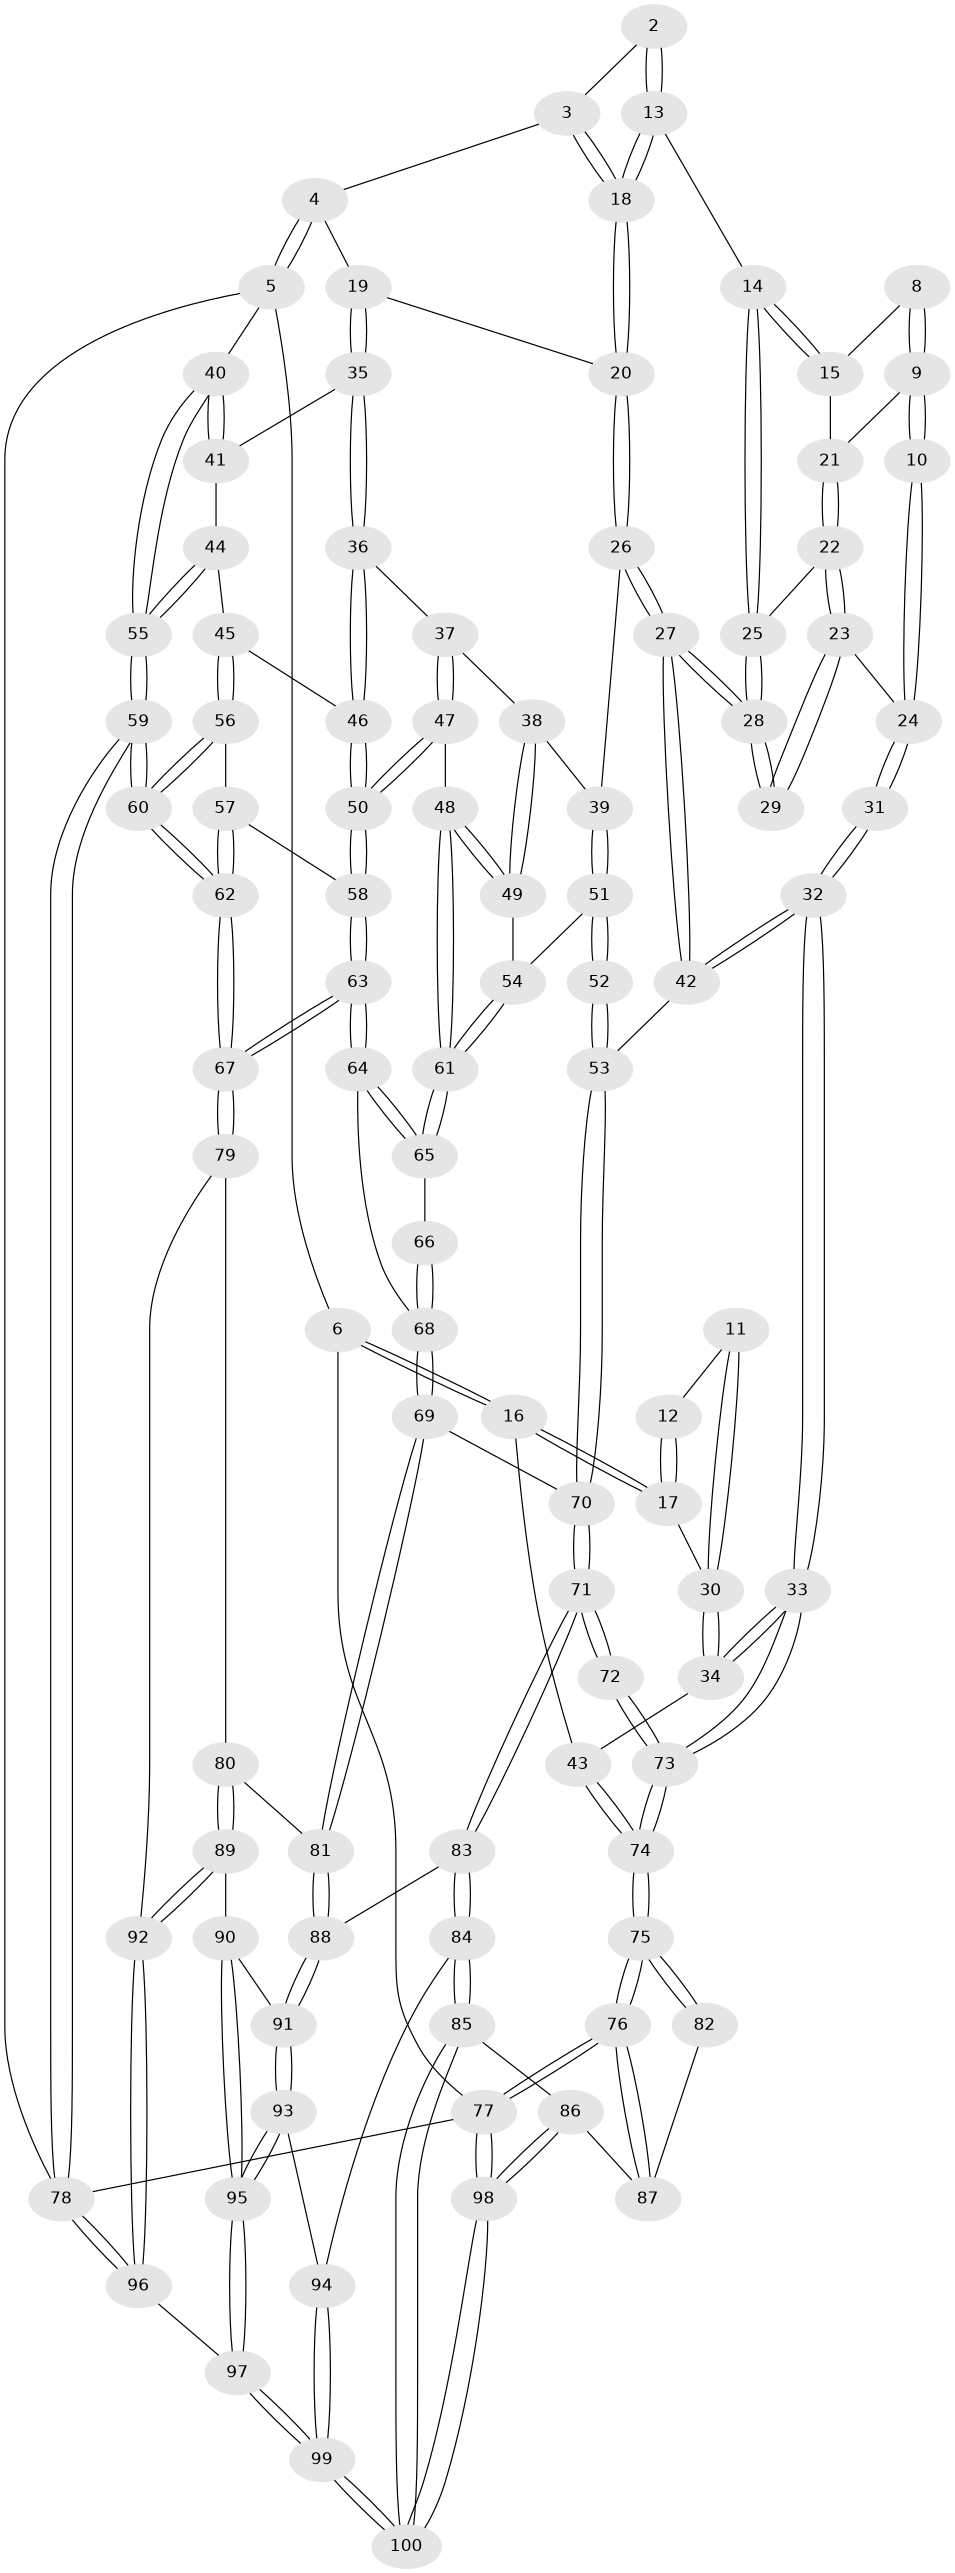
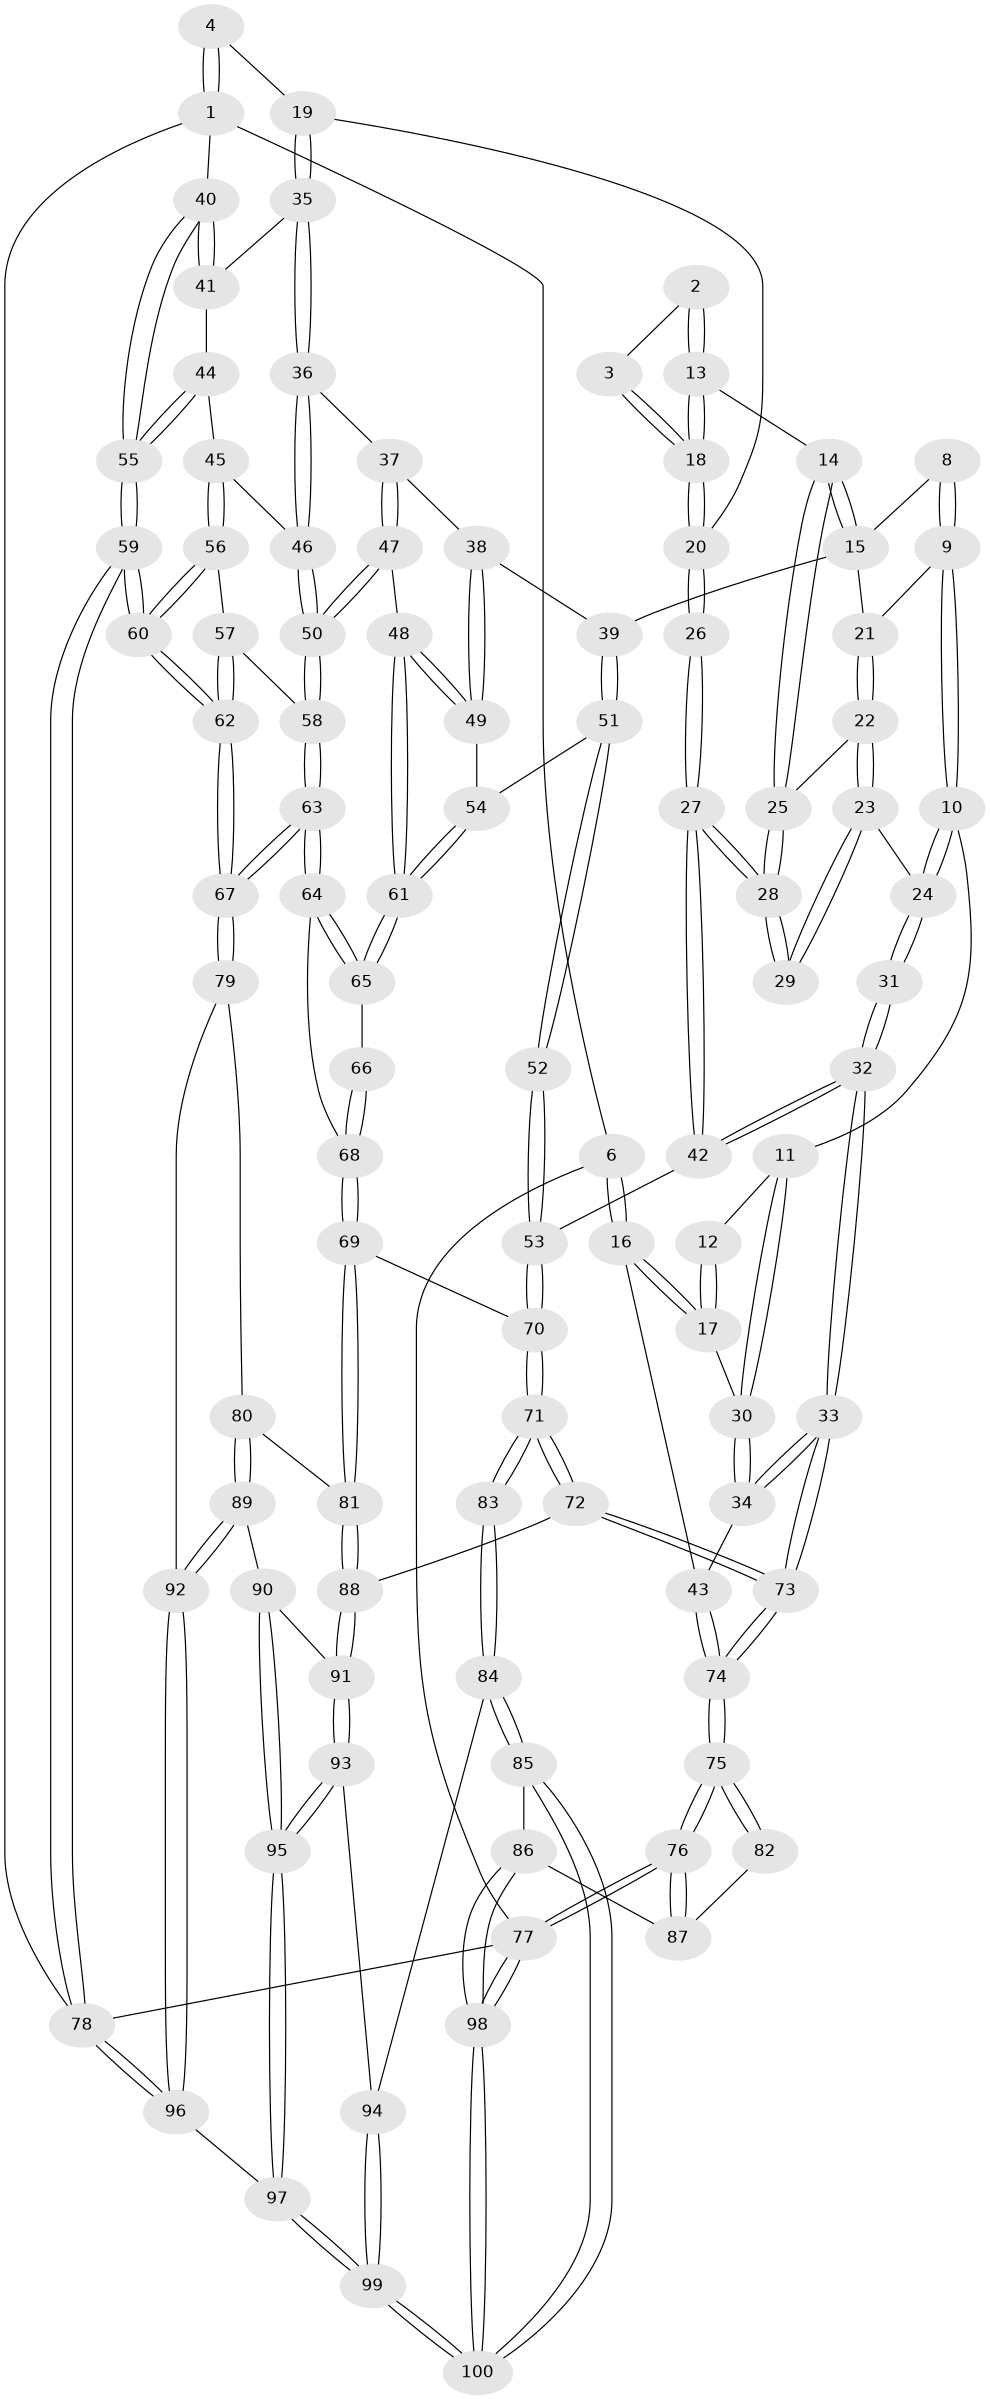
edge "3" -- "4": removed
node "5": label "5" -> "1"
edge "26" -- "39": now "15" -- "39"
edge "10" -- "11": added
edge "83" -- "88": now "72" -- "88"
